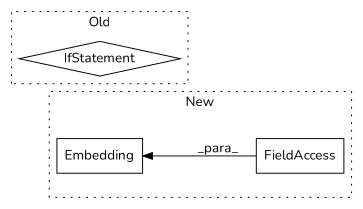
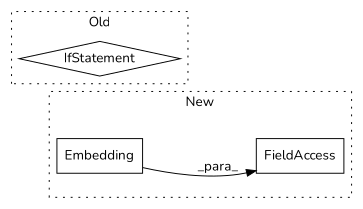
edge "FieldAccess" -> "Embedding": reversed
